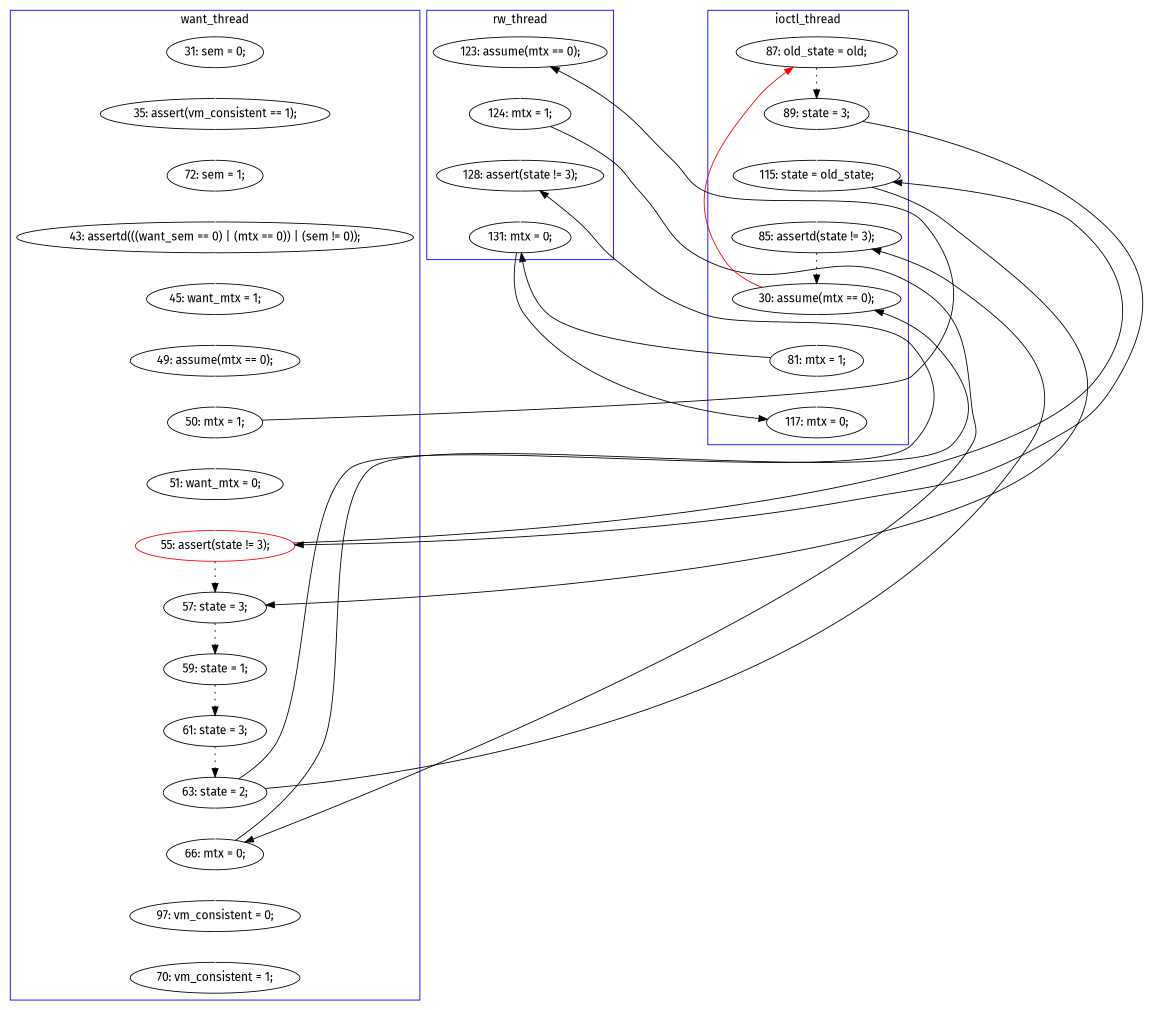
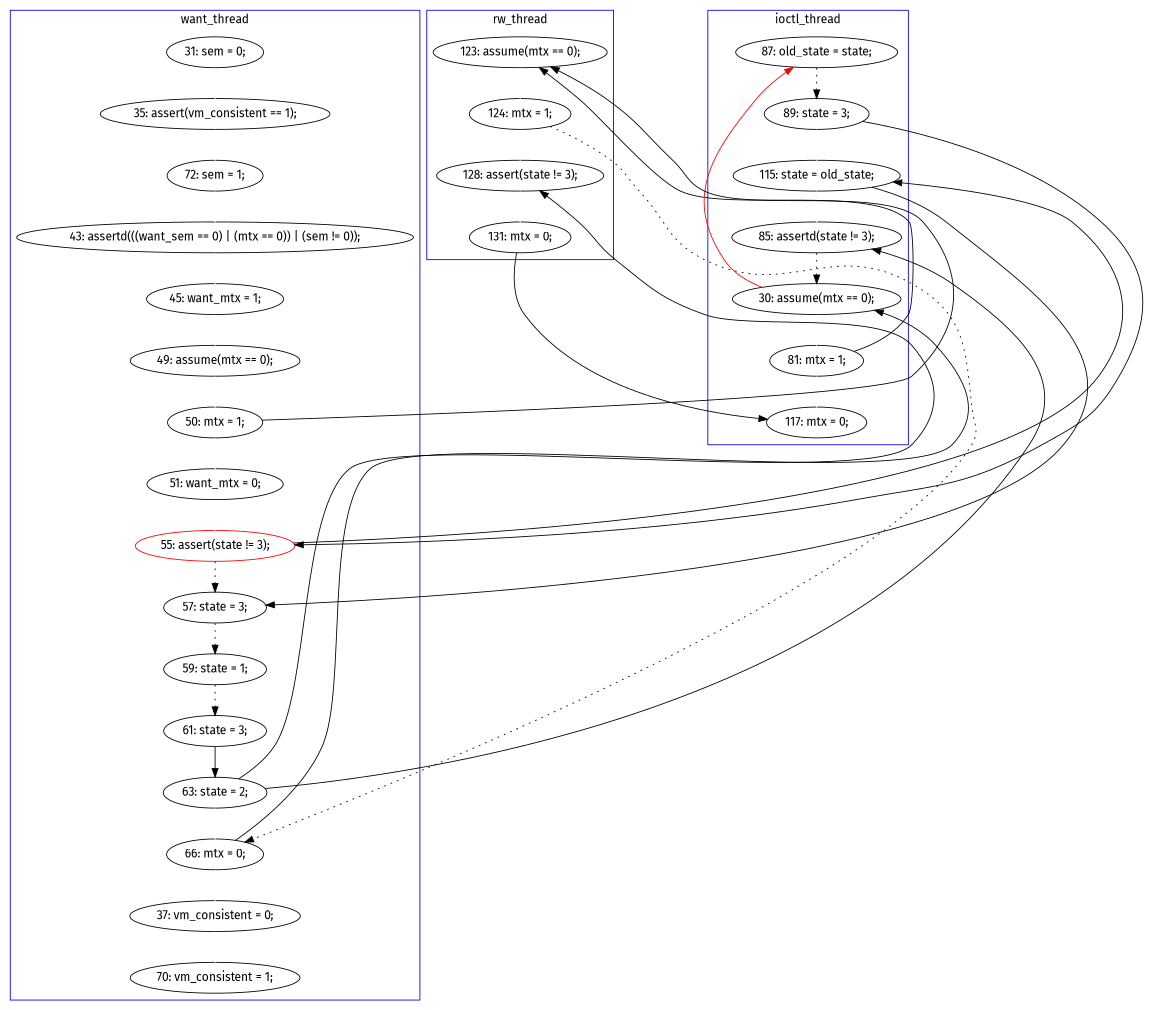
node "87: old_state = old;": label "87: old_state = old;" -> "87: old_state = state;"
edge "81: mtx = 1;" -> "131: mtx = 0;": now "81: mtx = 1;" -> "123: assume(mtx == 0);"
edge "124: mtx = 1;" -> "66: mtx = 0;": style solid -> dotted
edge "61: state = 3;" -> "63: state = 2;": style dotted -> solid
node "97: vm_consistent = 0;": label "97: vm_consistent = 0;" -> "37: vm_consistent = 0;"
